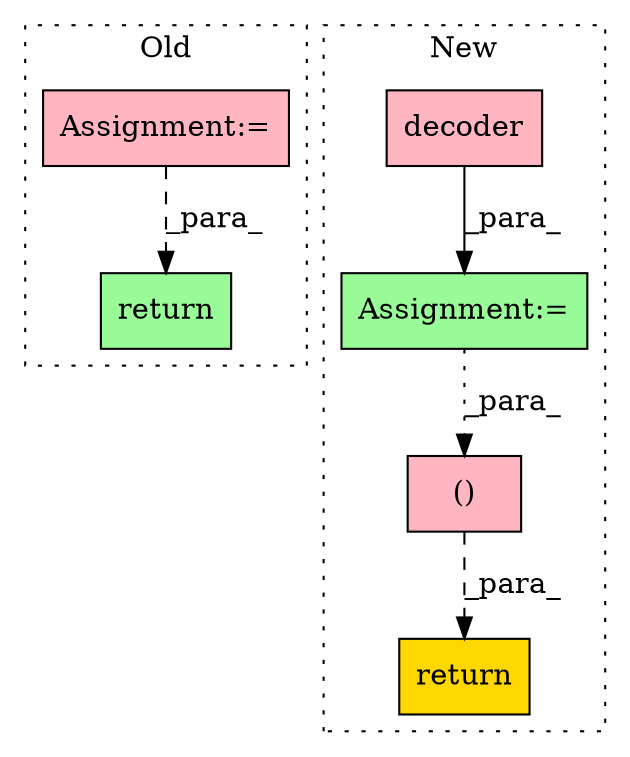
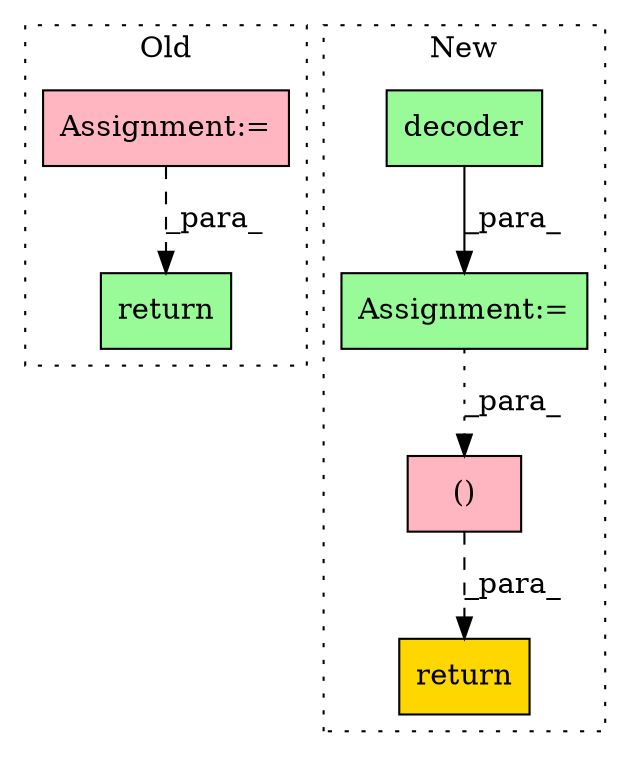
node "decoder": fillcolor lightpink -> palegreen
